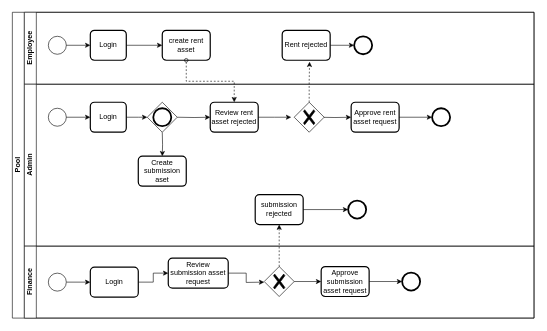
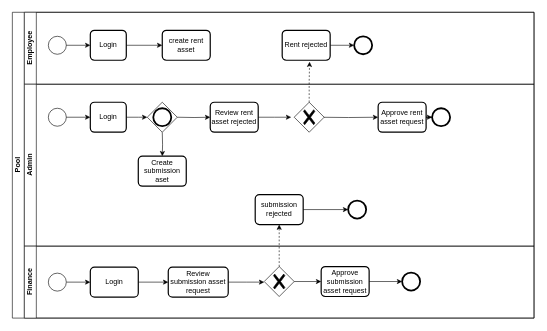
edge "create rent asset" -- "Review rent asset rejected": removed
node "Approve rent asset request": moved (375, 117) -> (402, 117)
node "Review submission asset request": moved (198, 273) -> (198, 282)
